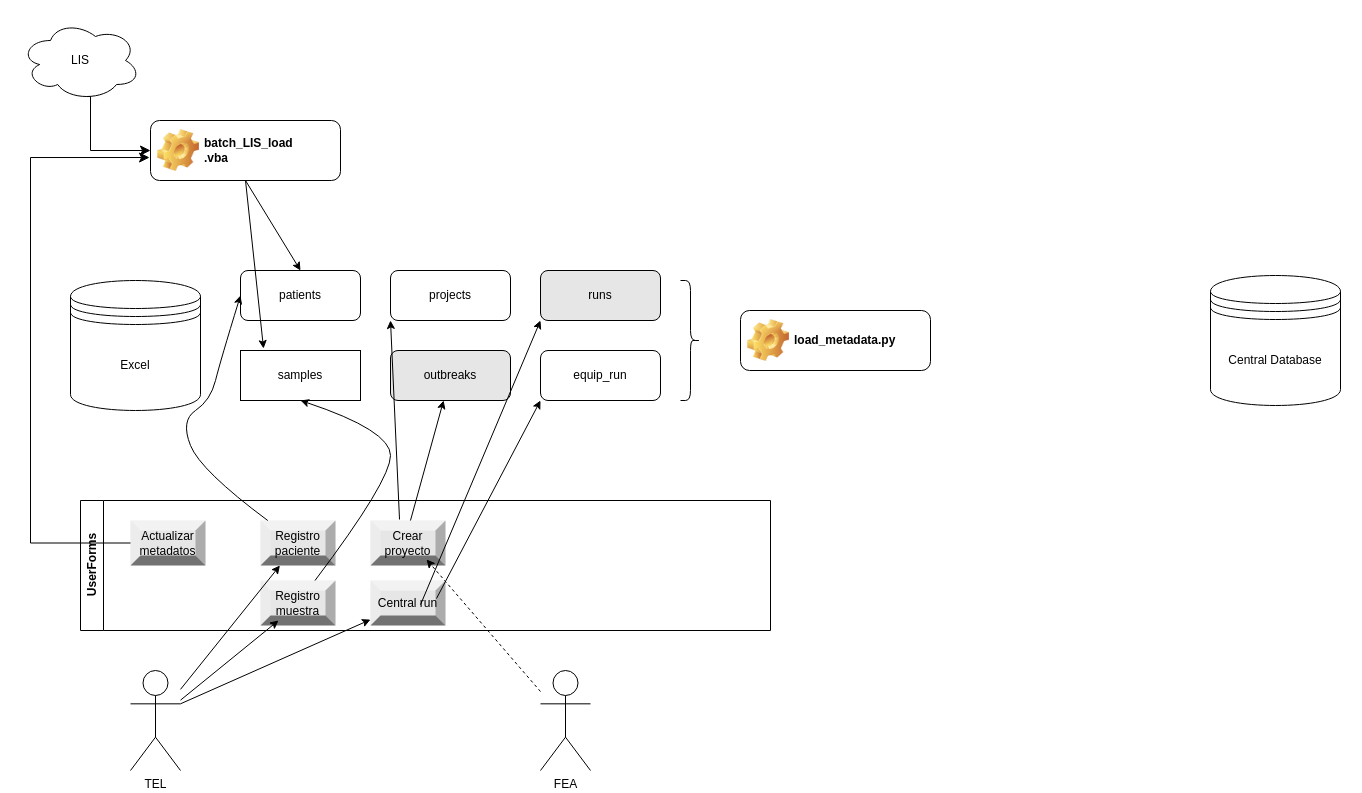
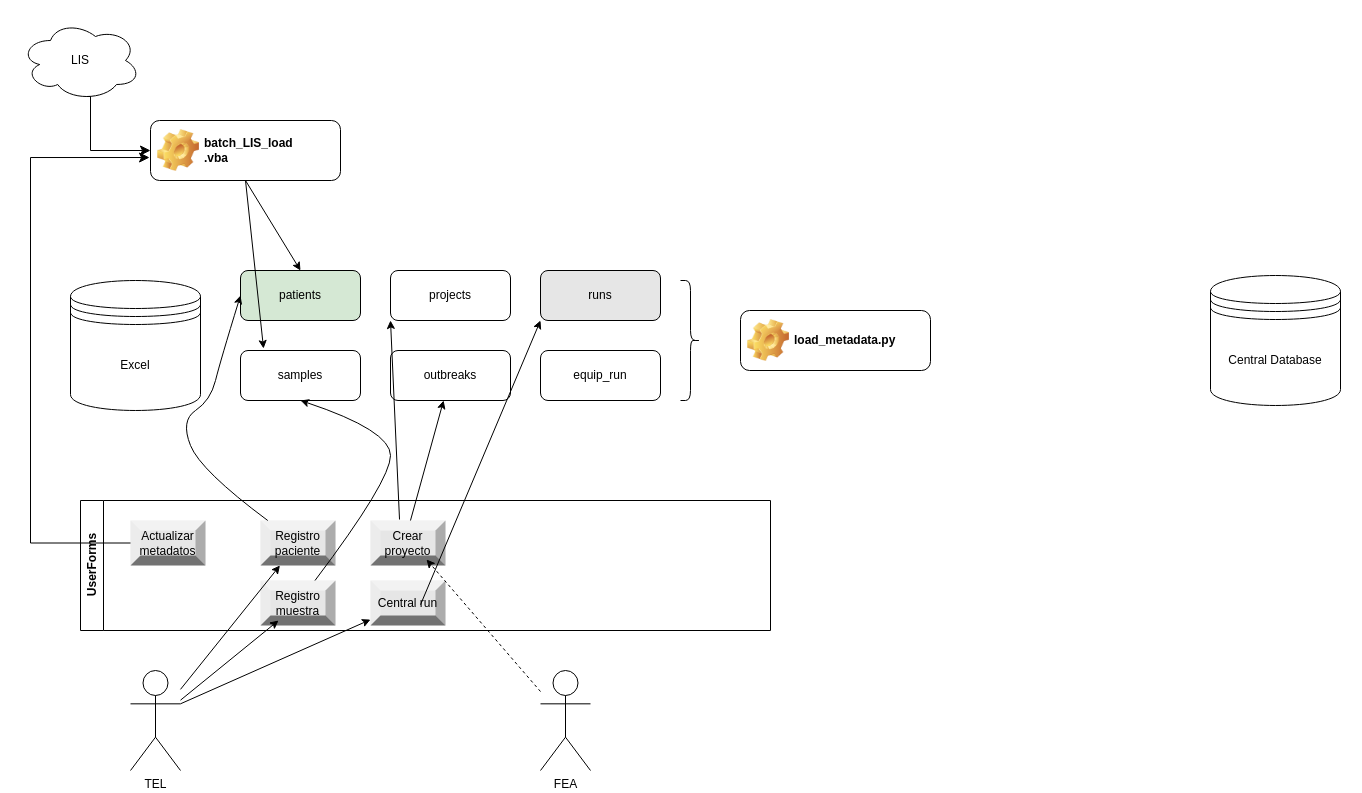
node "patients": fillcolor #ffffff -> #d5e8d4
node "samples": shape rectangle -> rounded rectangle
node "outbreaks": fillcolor #e6e6e6 -> #ffffff
edge "Central run" -> "equip_run": removed
